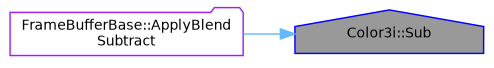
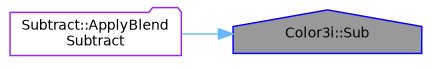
node "FrameBufferBase::ApplyBlend Subtract": label "FrameBufferBase::ApplyBlend Subtract" -> "Subtract::ApplyBlend Subtract"
